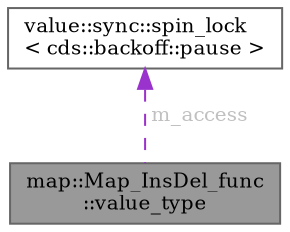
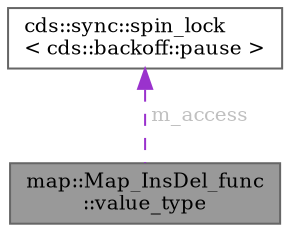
node "value::sync::spin_lock < cds::backoff::pause >": label "value::sync::spin_lock < cds::backoff::pause >" -> "cds::sync::spin_lock < cds::backoff::pause >"
